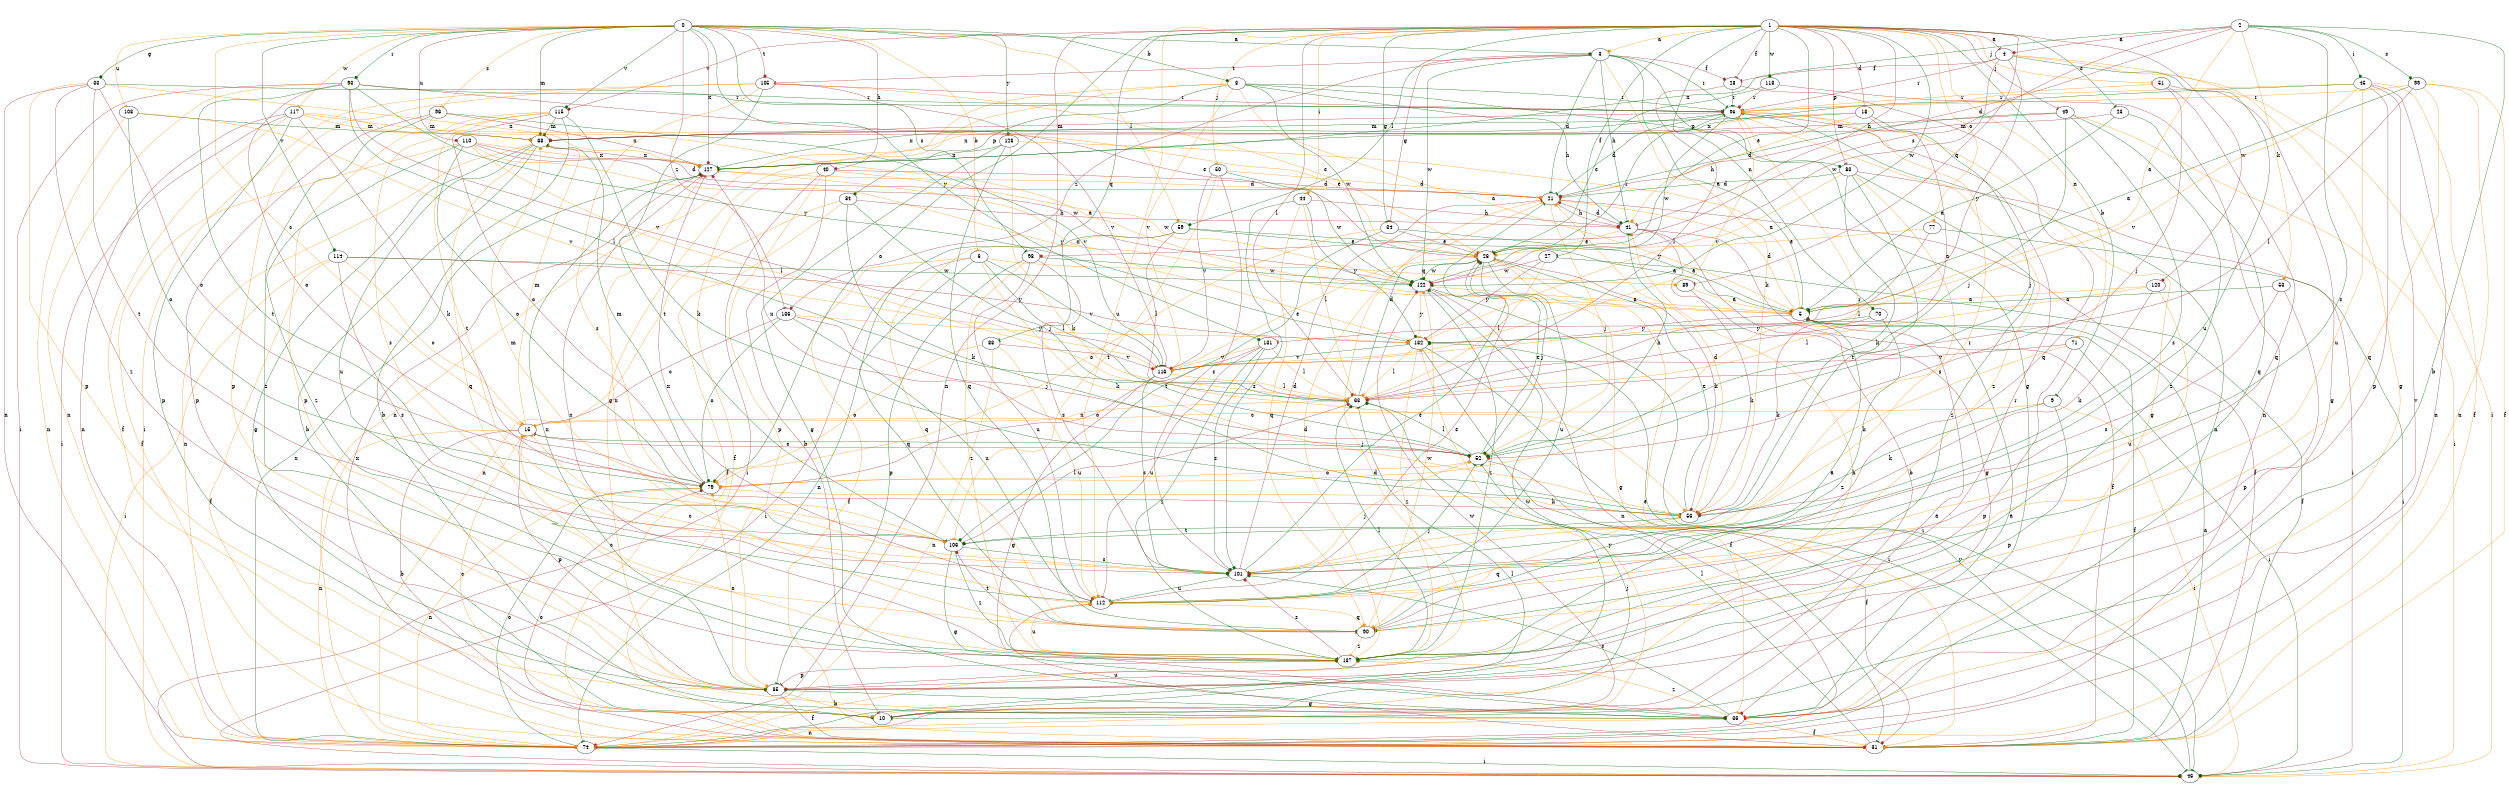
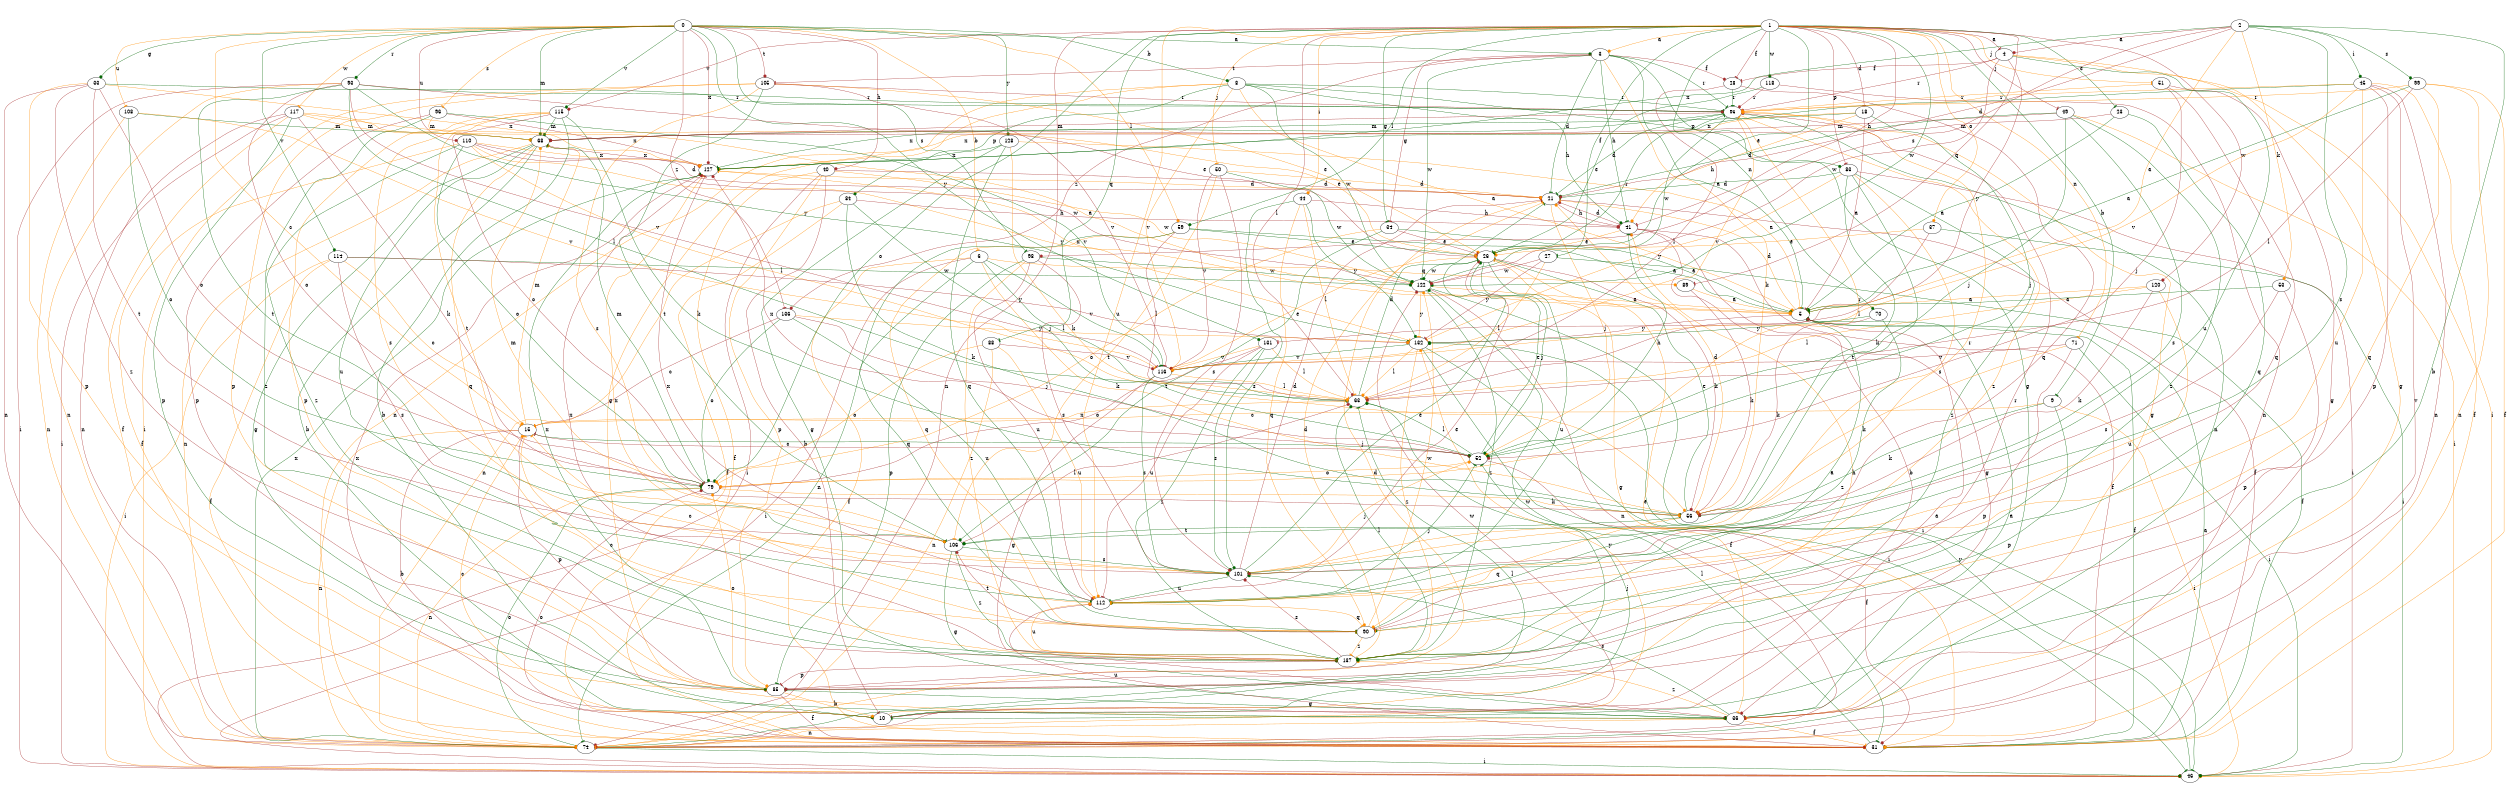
node "77": label "77" -> "37"
edge "18" -> "63": now "18" -> "5"
